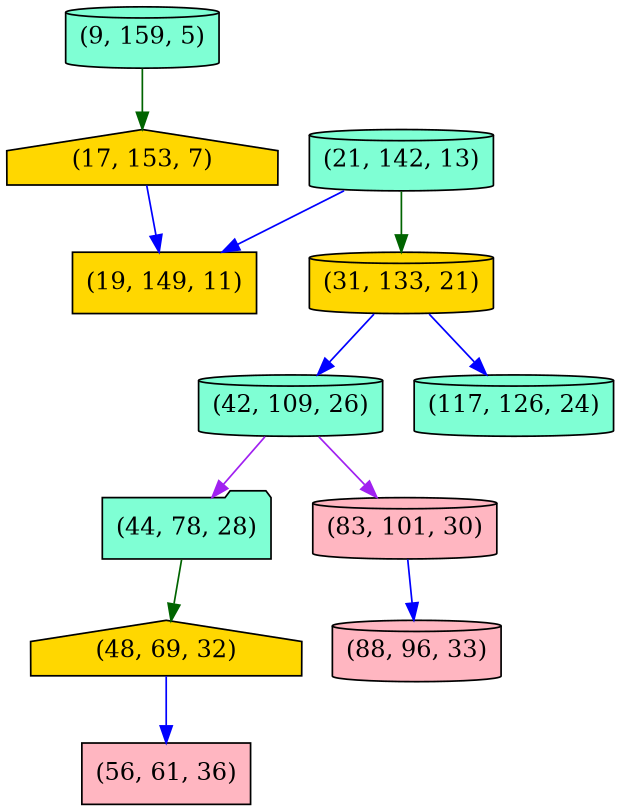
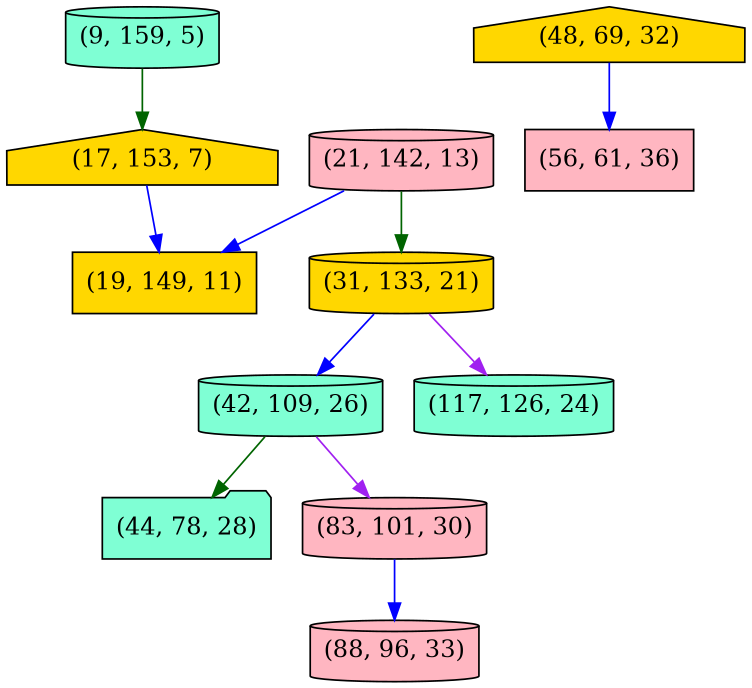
node "(21, 142, 13)": fillcolor aquamarine -> lightpink
edge "(31, 133, 21)" -> "(117, 126, 24)": color blue -> purple
edge "(42, 109, 26)" -> "(44, 78, 28)": color purple -> darkgreen
edge "(44, 78, 28)" -> "(48, 69, 32)": removed
